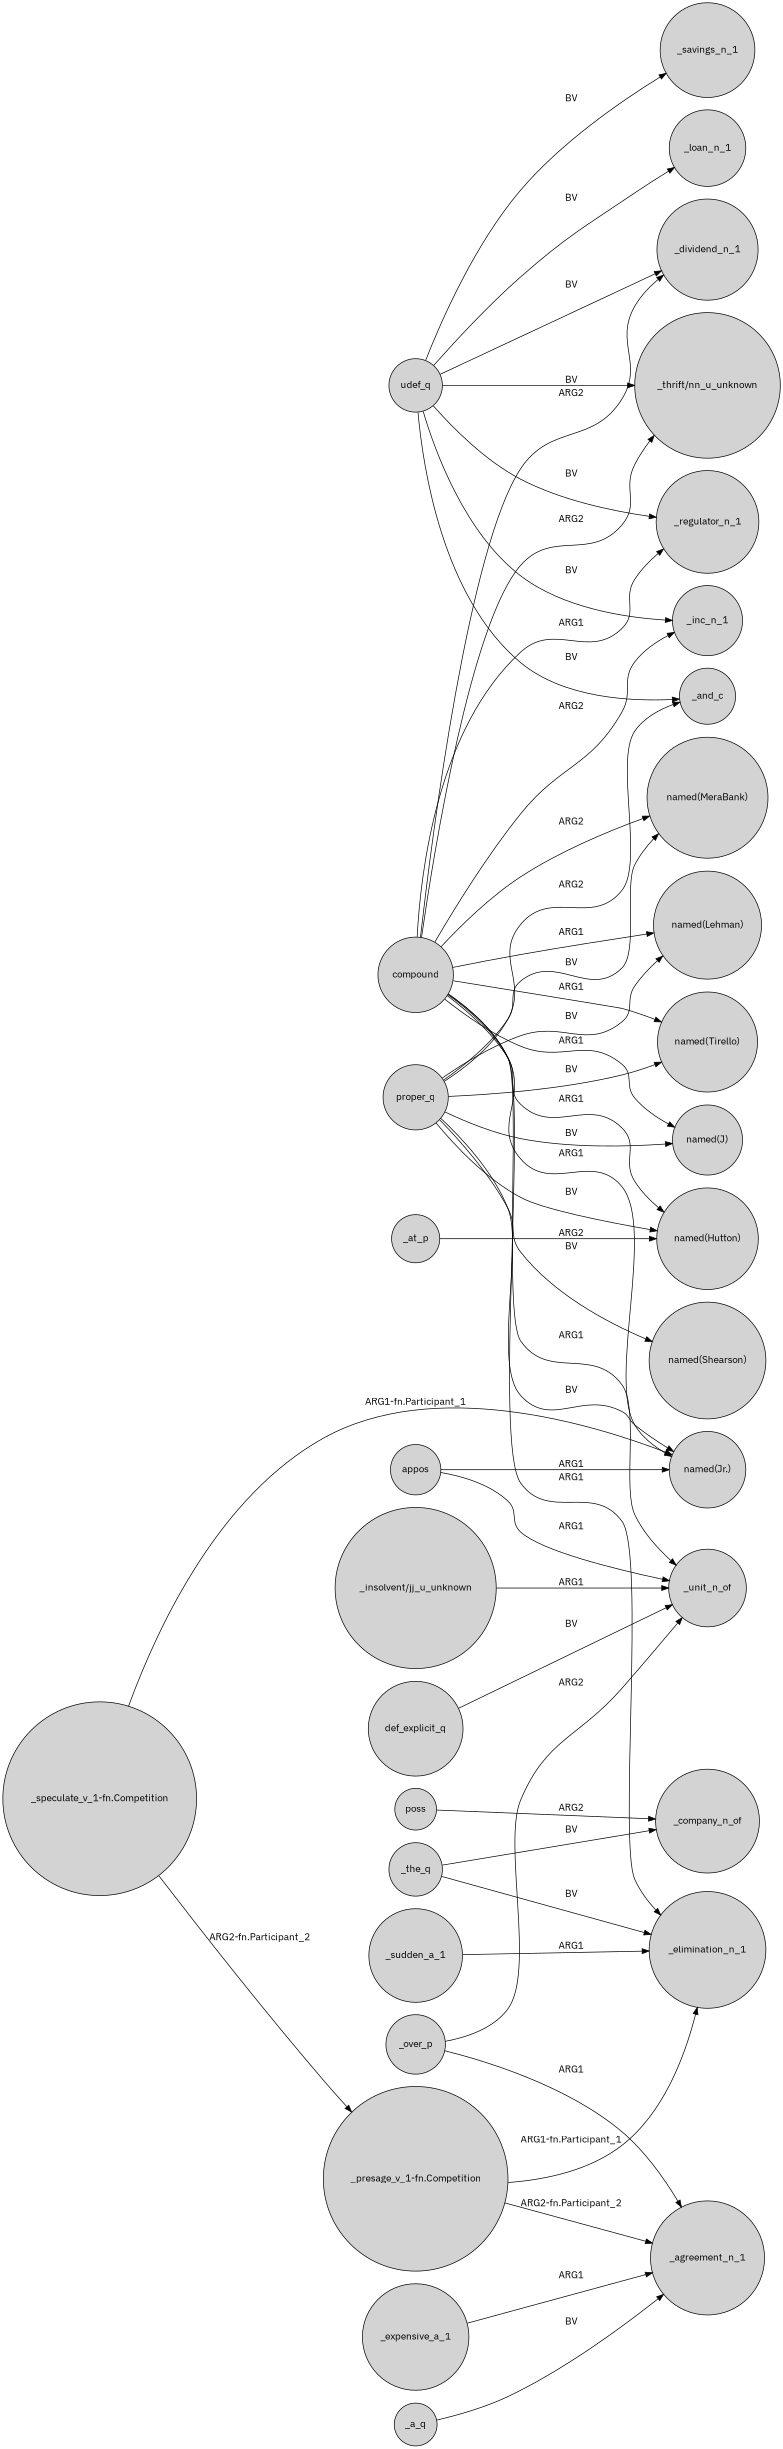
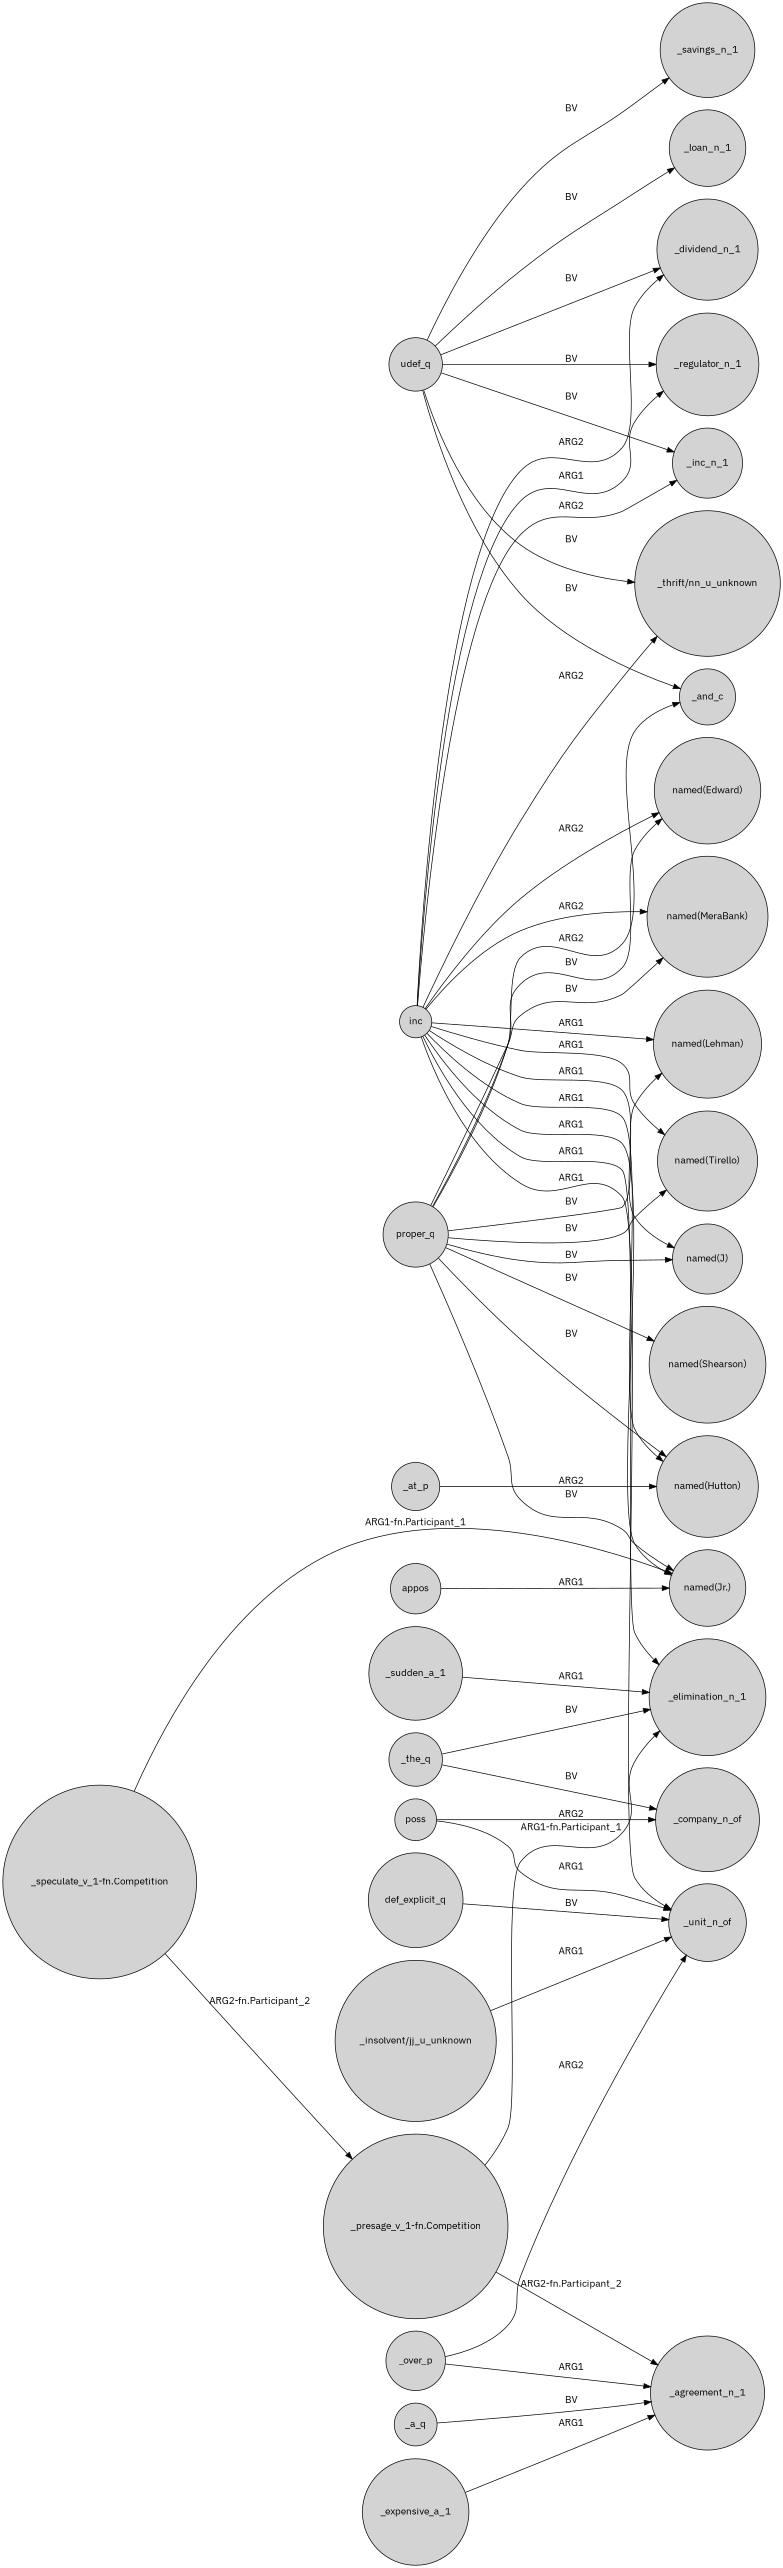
node "named(Edward)": added
node "compound": label "compound" -> "inc"
edge "appos" -> "_unit_n_of": now "poss" -> "_unit_n_of"
